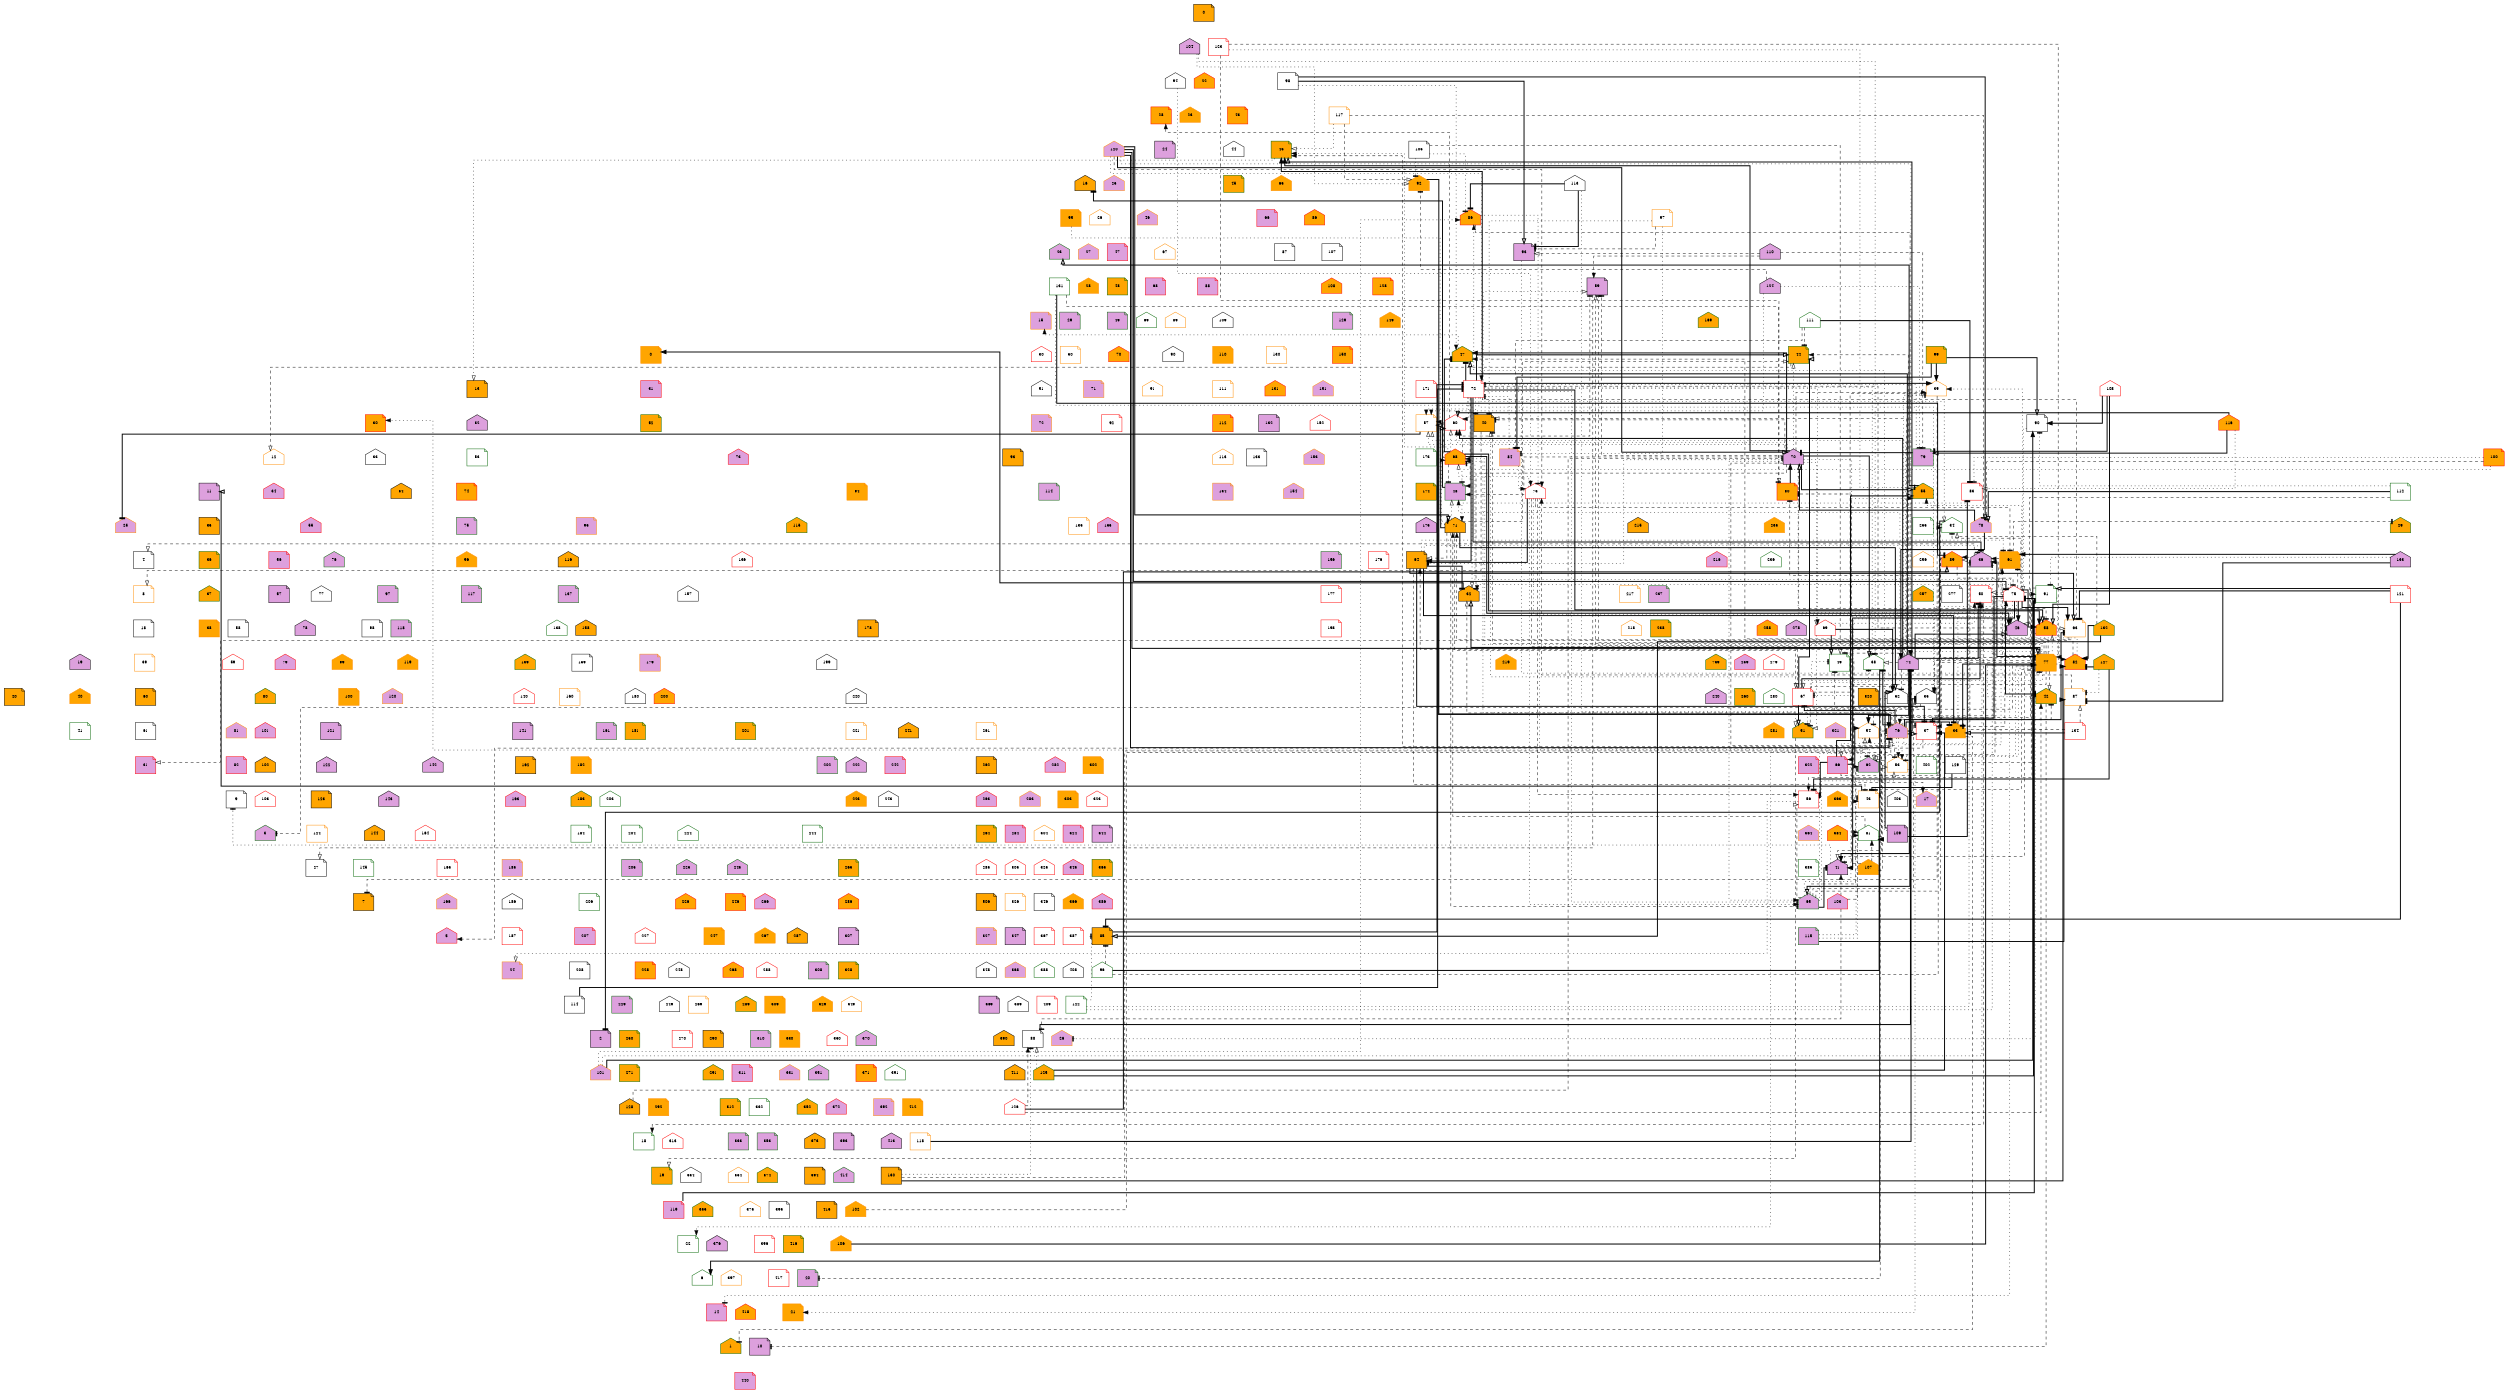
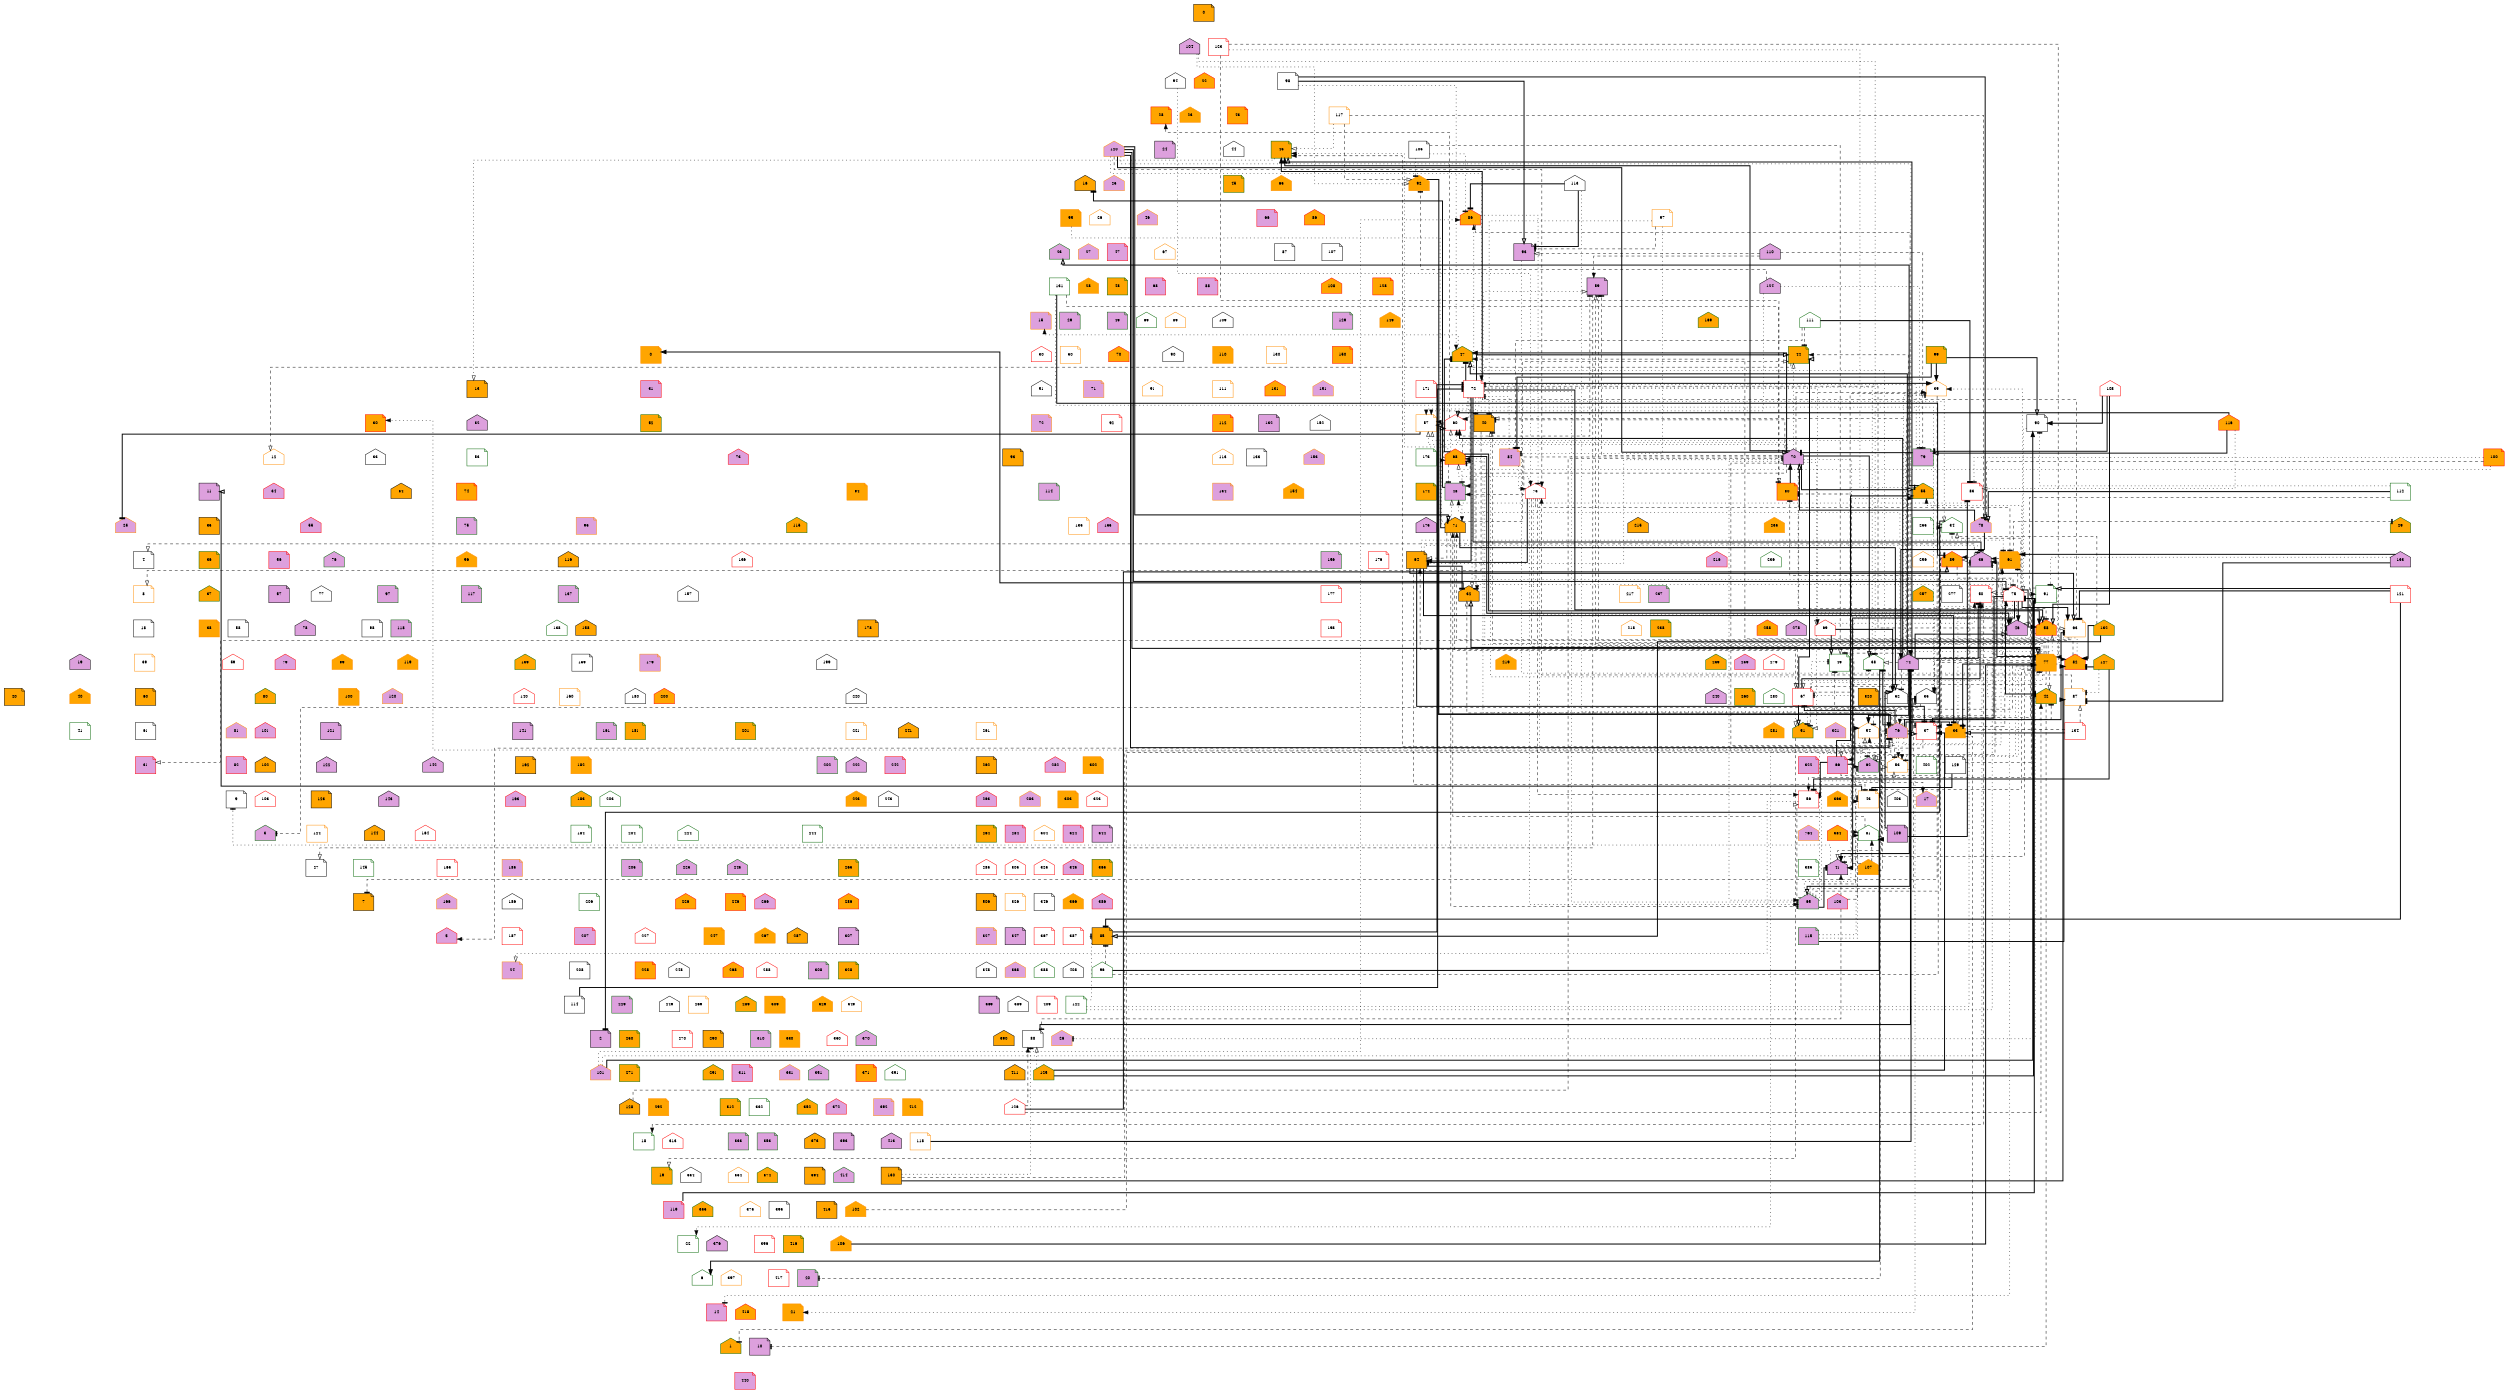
node "152": color red -> black
node "154": fillcolor plum -> orange
node "739": label "739" -> "239"
node "364": label "364" -> "764"
